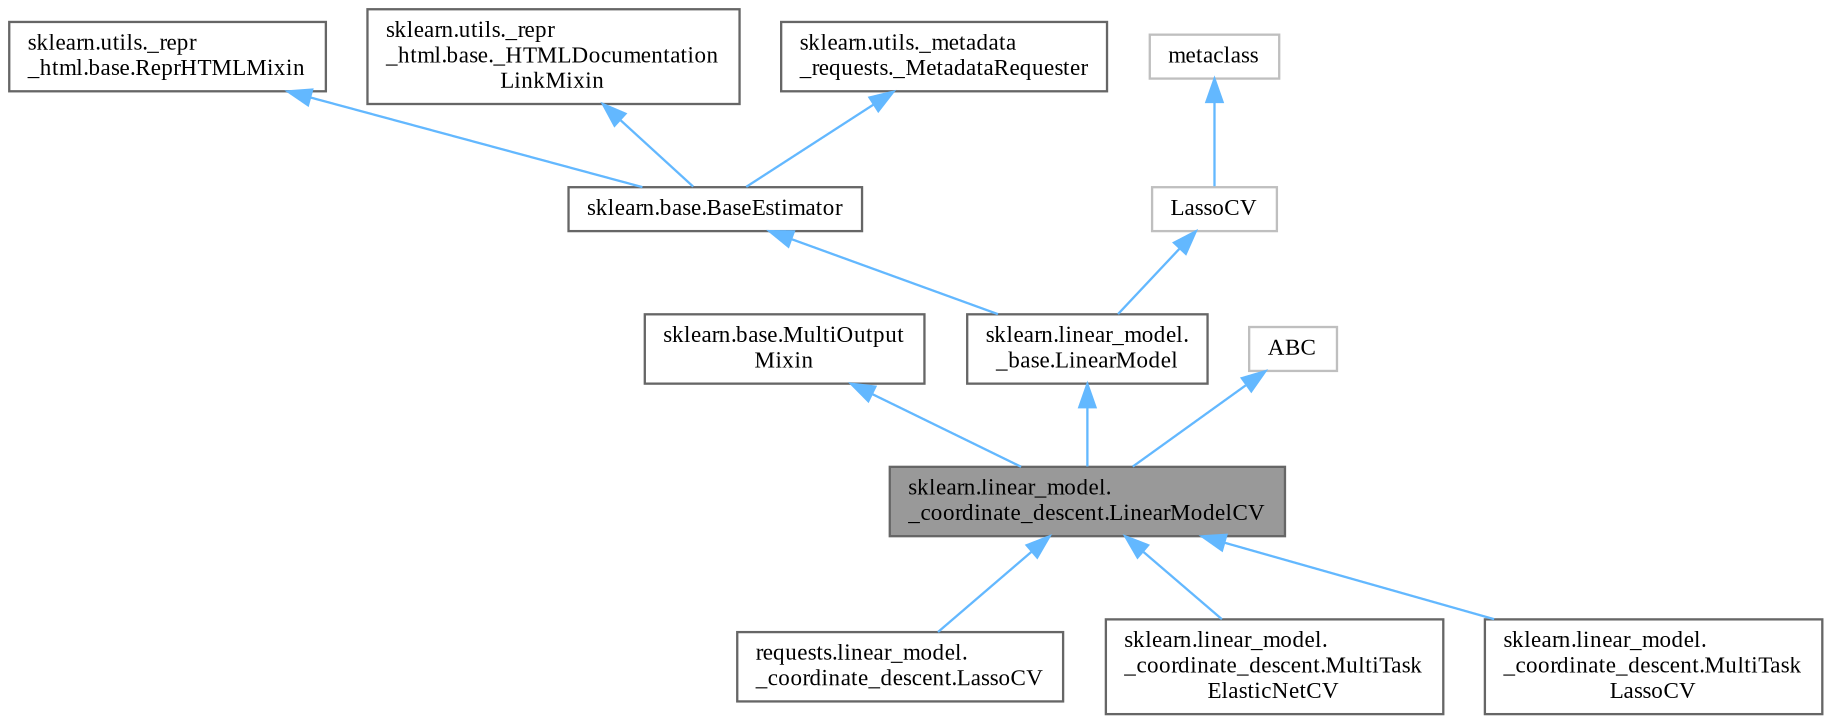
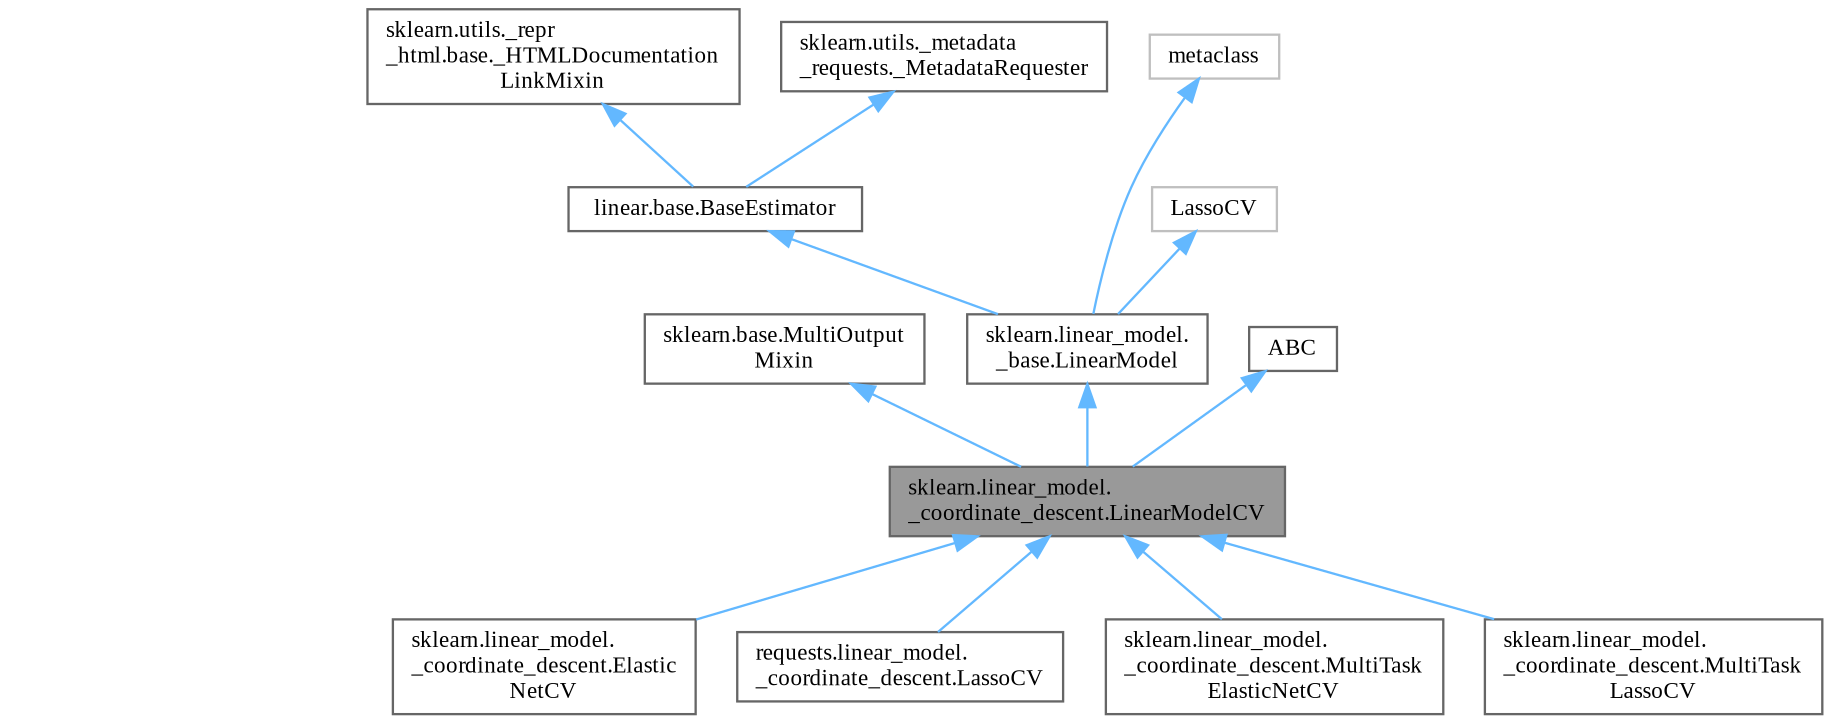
node "sklearn.utils._repr _html.base.ReprHTMLMixin": removed
edge "LassoCV" -> "metaclass": now "sklearn.linear_model. _base.LinearModel" -> "metaclass"
node "sklearn.base.BaseEstimator": label "sklearn.base.BaseEstimator" -> "linear.base.BaseEstimator"
node "ABC": color grey75 -> gray40
node "sklearn.linear_model. _coordinate_descent.Elastic NetCV": added
